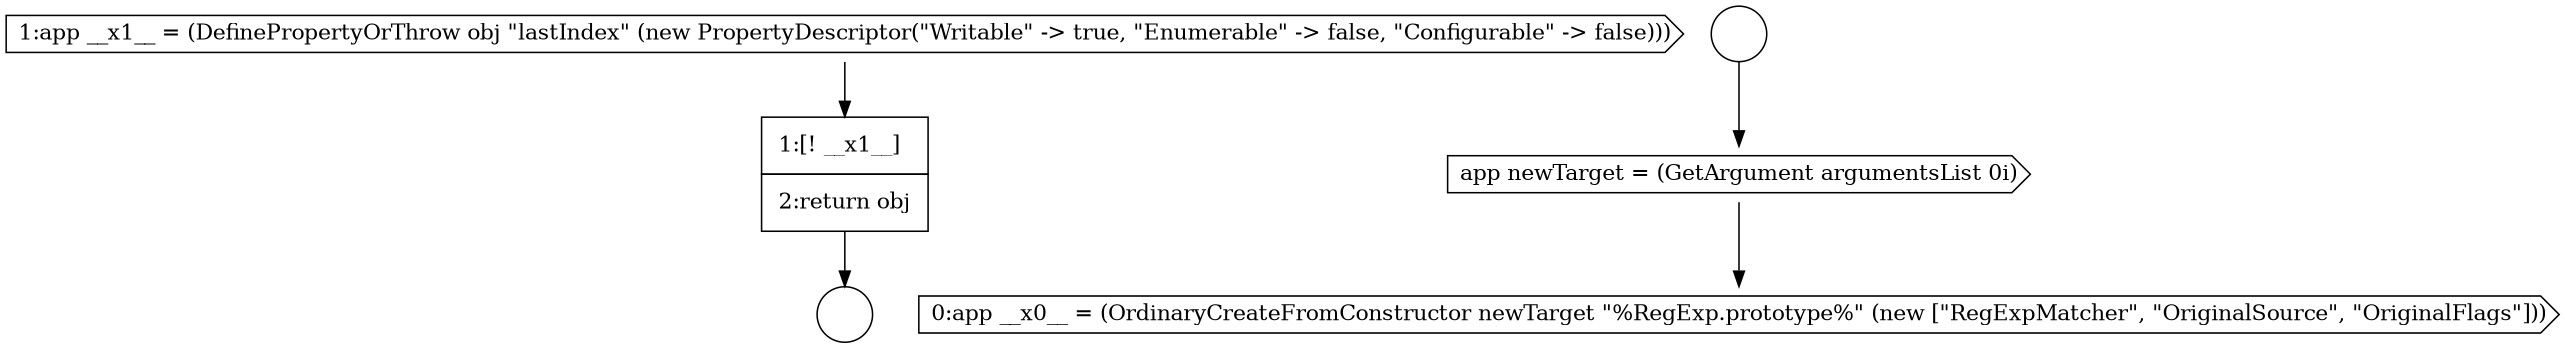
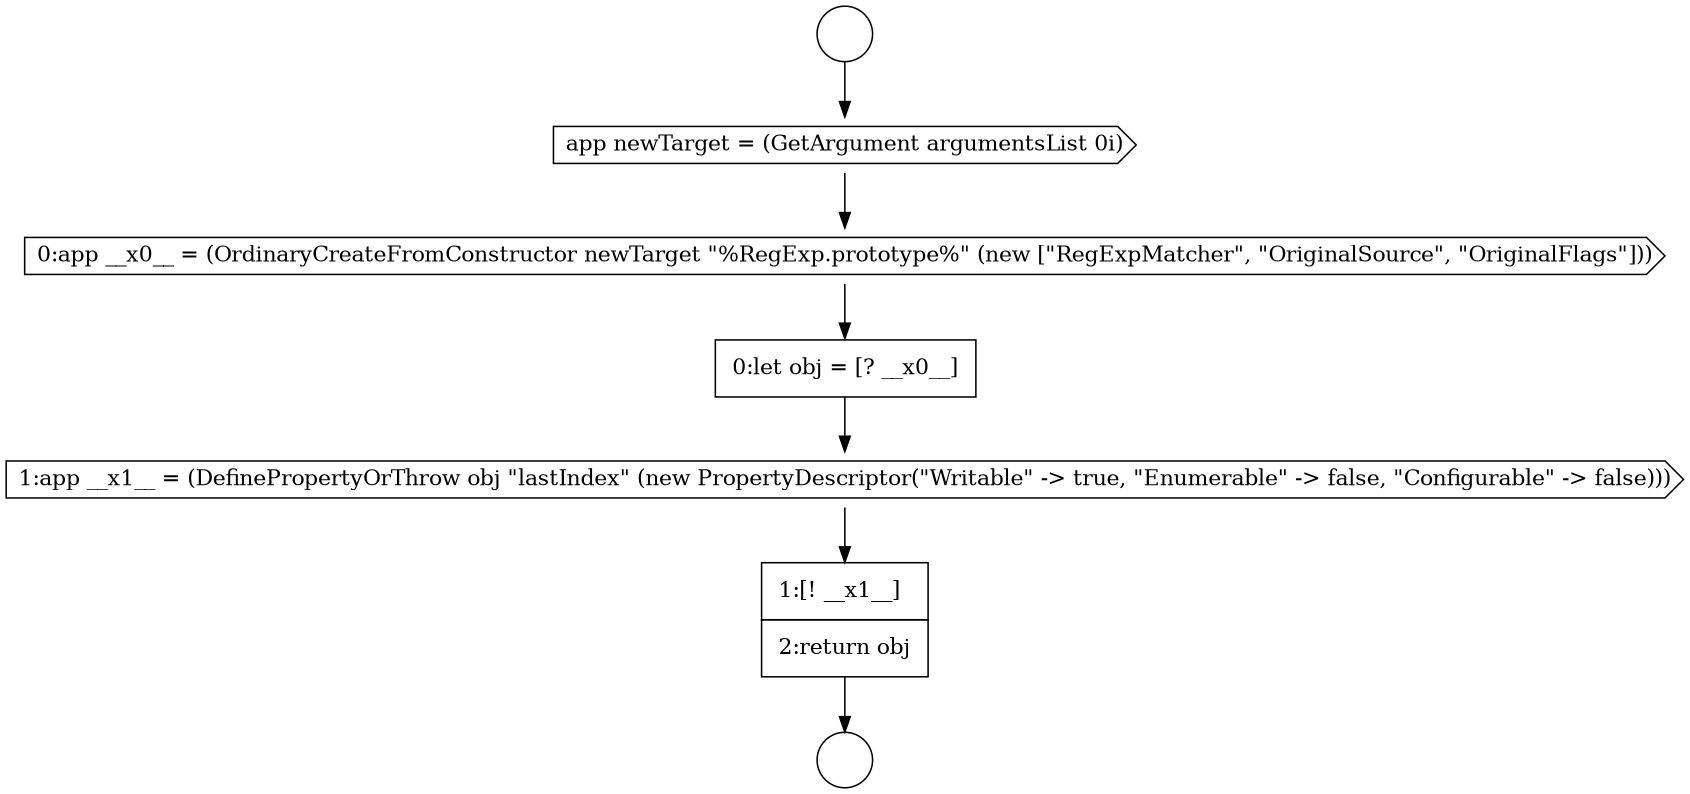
node "0:let obj = [? __x0__]": added
